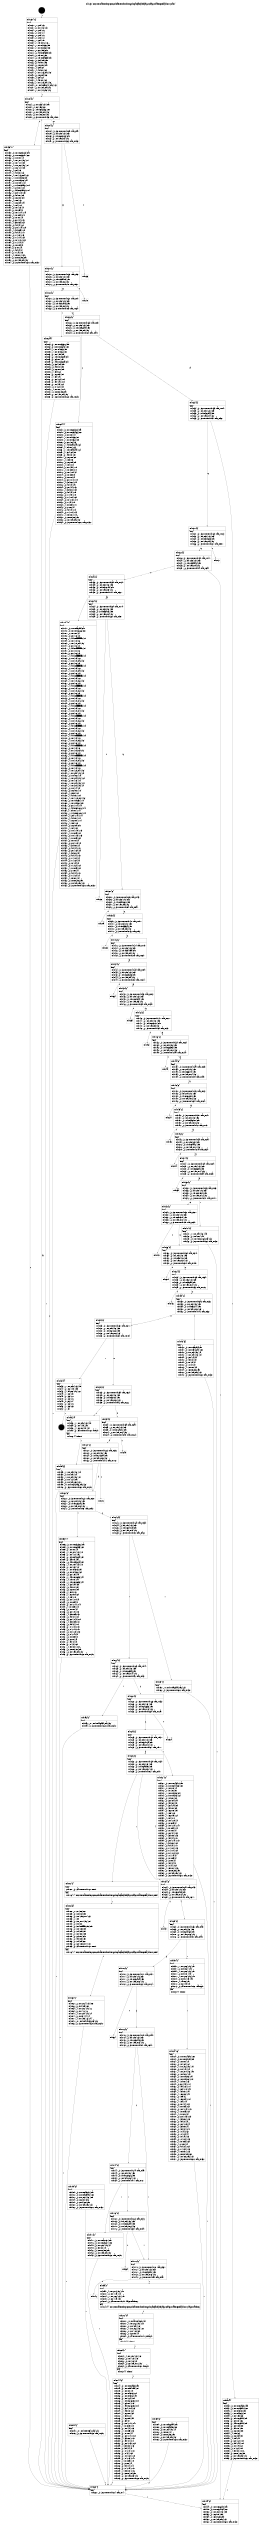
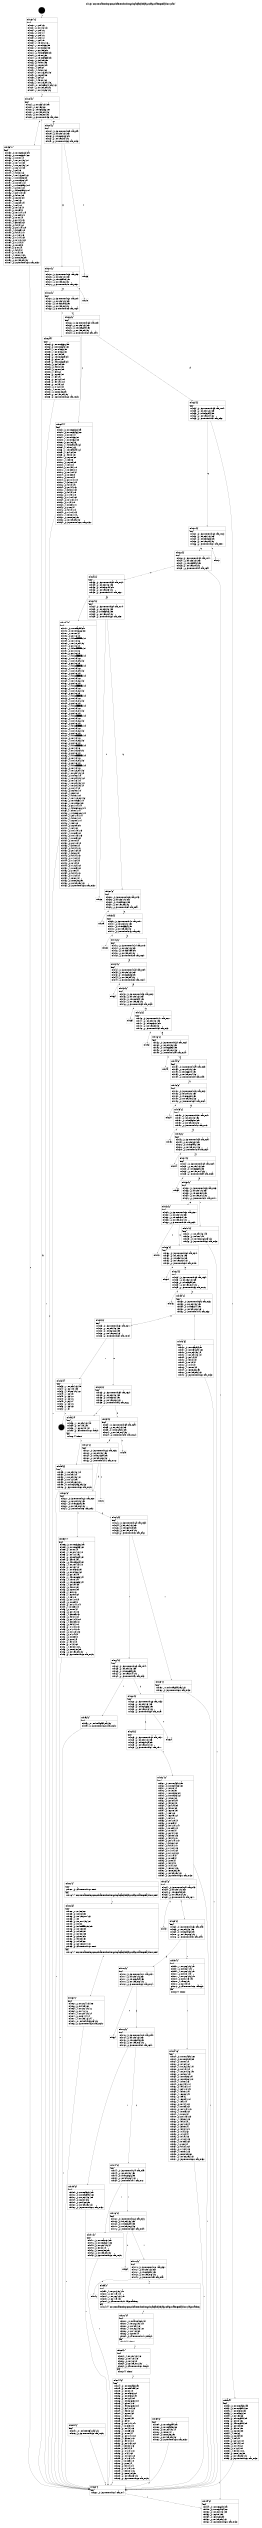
node "0x4016b8 [28]": removed
edge "0x401728 [28]" -> "0x40177c [28]": now "0x401728 [28]" -> "0x401b0d [30]"
edge "0x401fa2 [91]" -> "0x401b49 [30]": now "0x401fa2 [91]" -> "0x40260c [5]"
